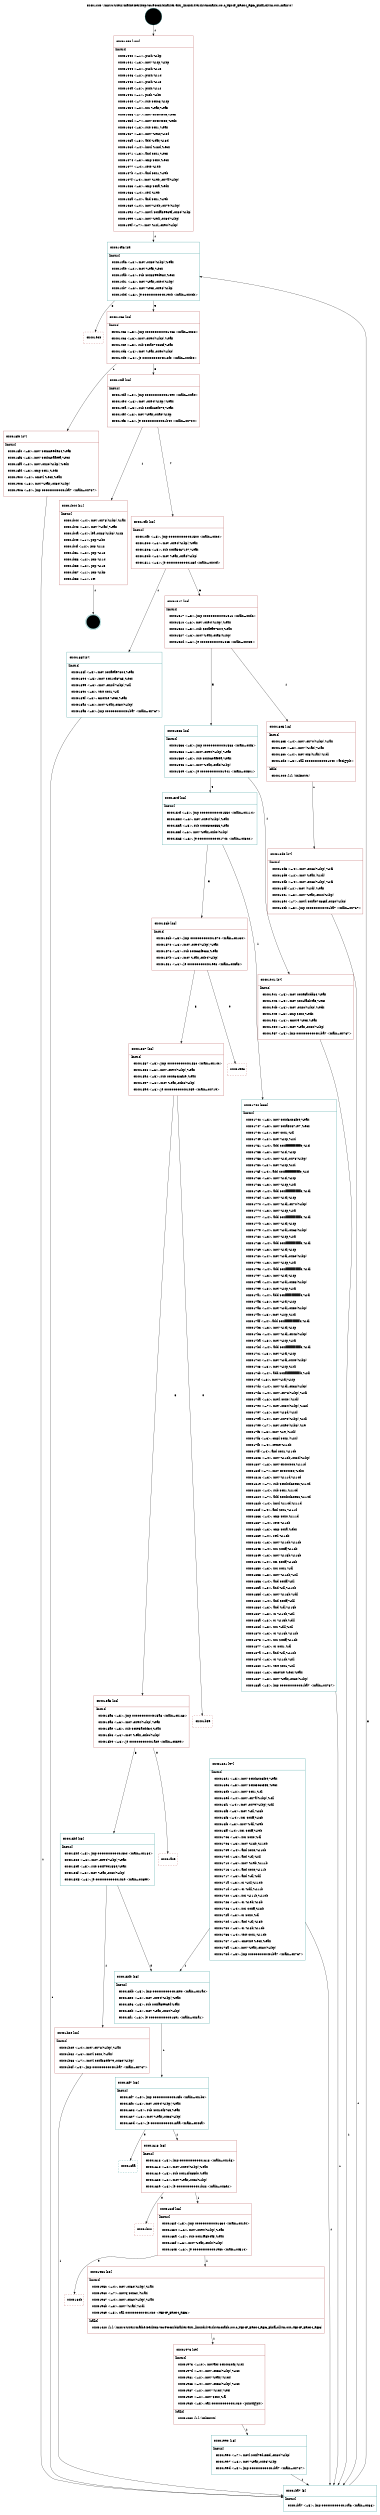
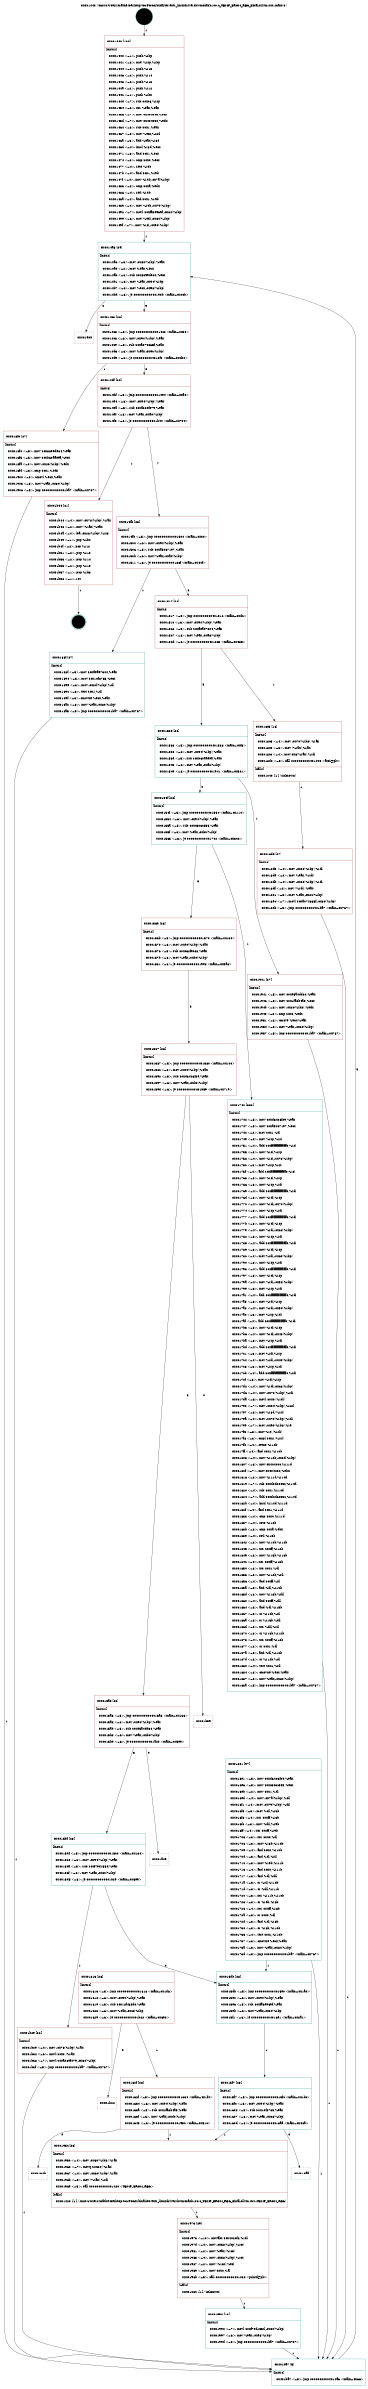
node "0x4019e8": removed
edge "0x4015f7 [28]" -> "0x401613 [28]": now "0x4015f7 [28]" -> "0x40195c [23]"
